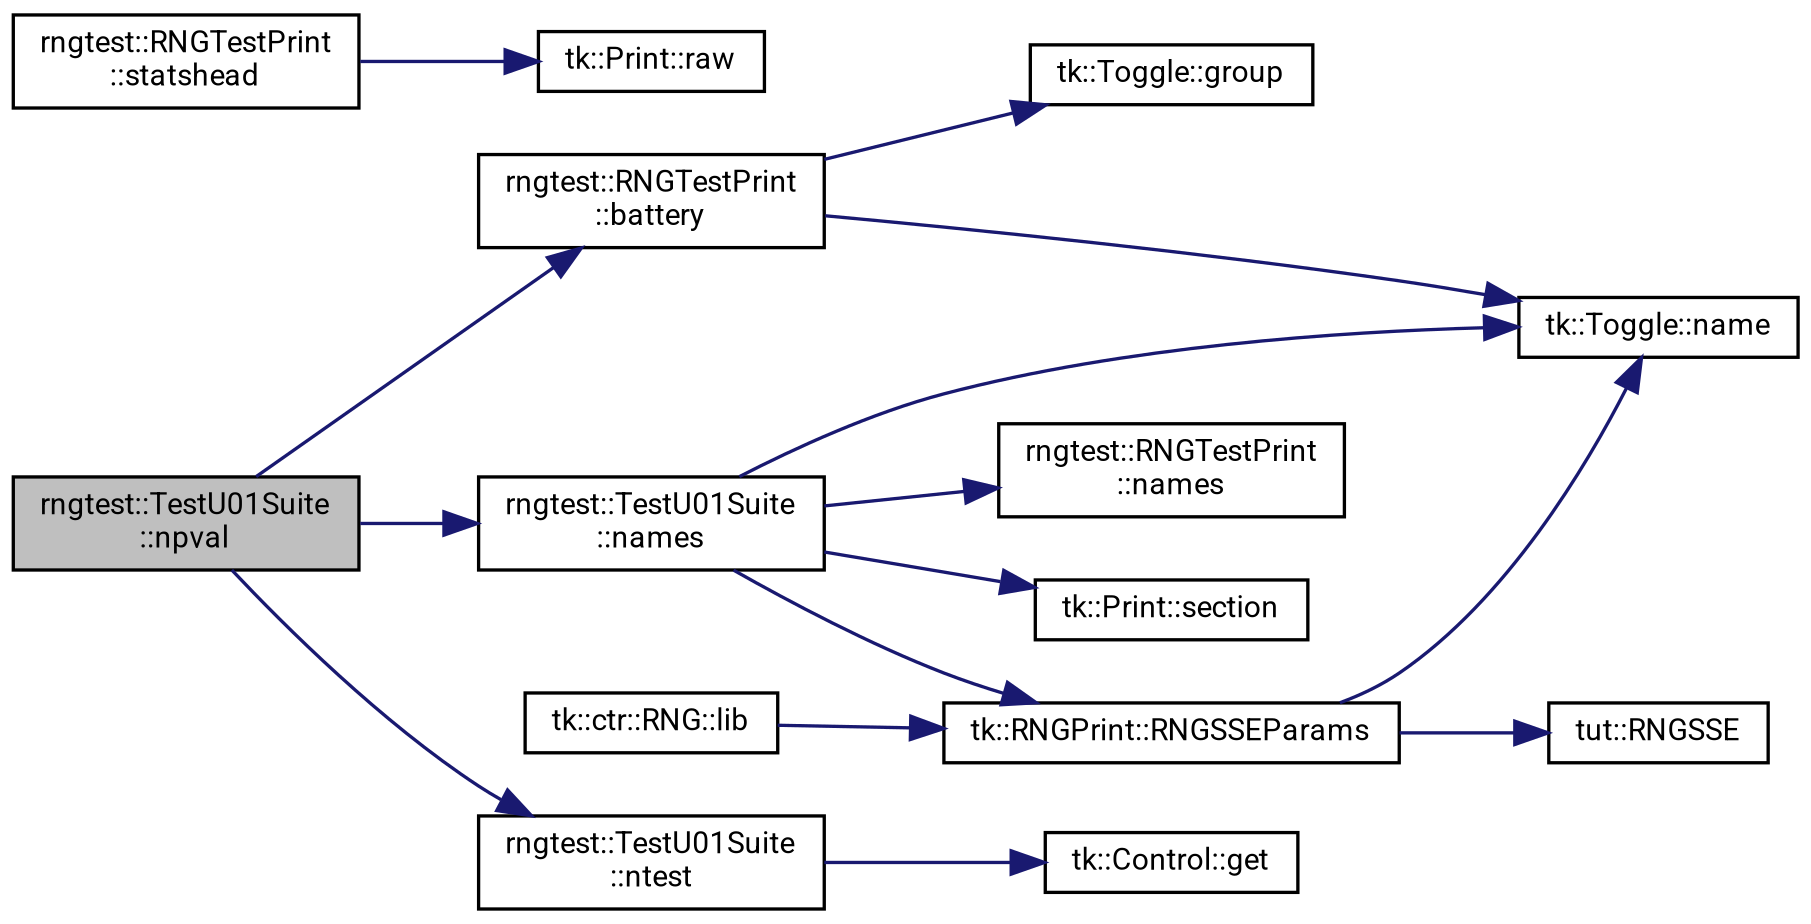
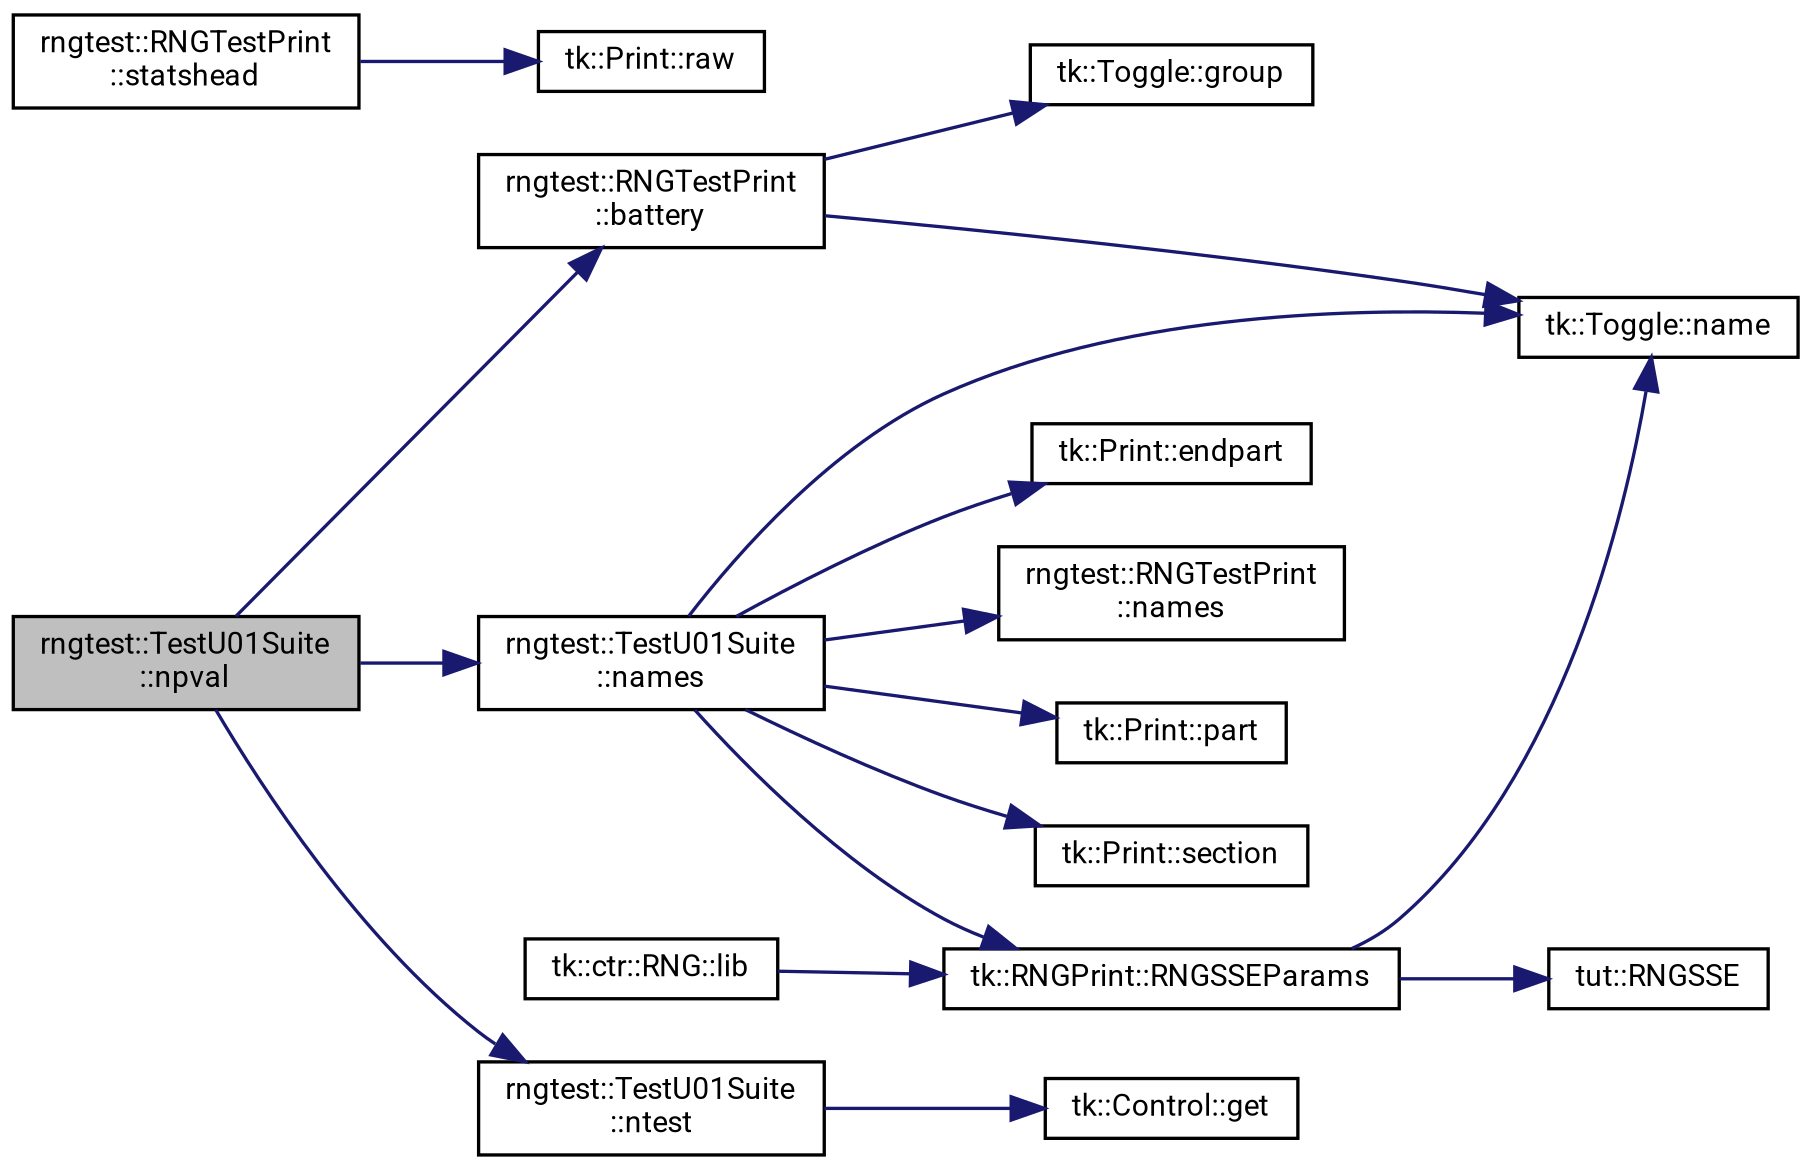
node "tk::Print::endpart": added
node "tk::Print::part": added
